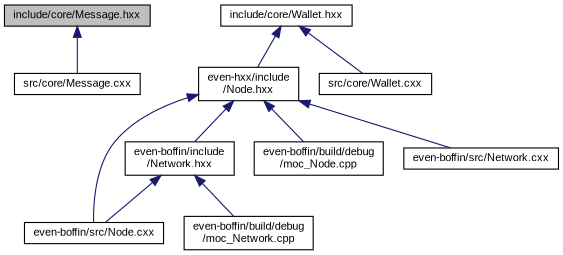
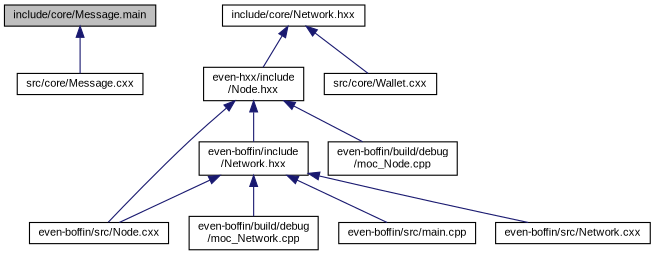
node "include/core/Message.hxx": label "include/core/Message.hxx" -> "include/core/Message.main"
node "include/core/Wallet.hxx": label "include/core/Wallet.hxx" -> "include/core/Network.hxx"
edge "even-boffin/src/Network.cxx" -> "even-hxx/include /Node.hxx": now "even-boffin/src/Network.cxx" -> "even-boffin/include /Network.hxx"
node "even-boffin/src/main.cpp": added
